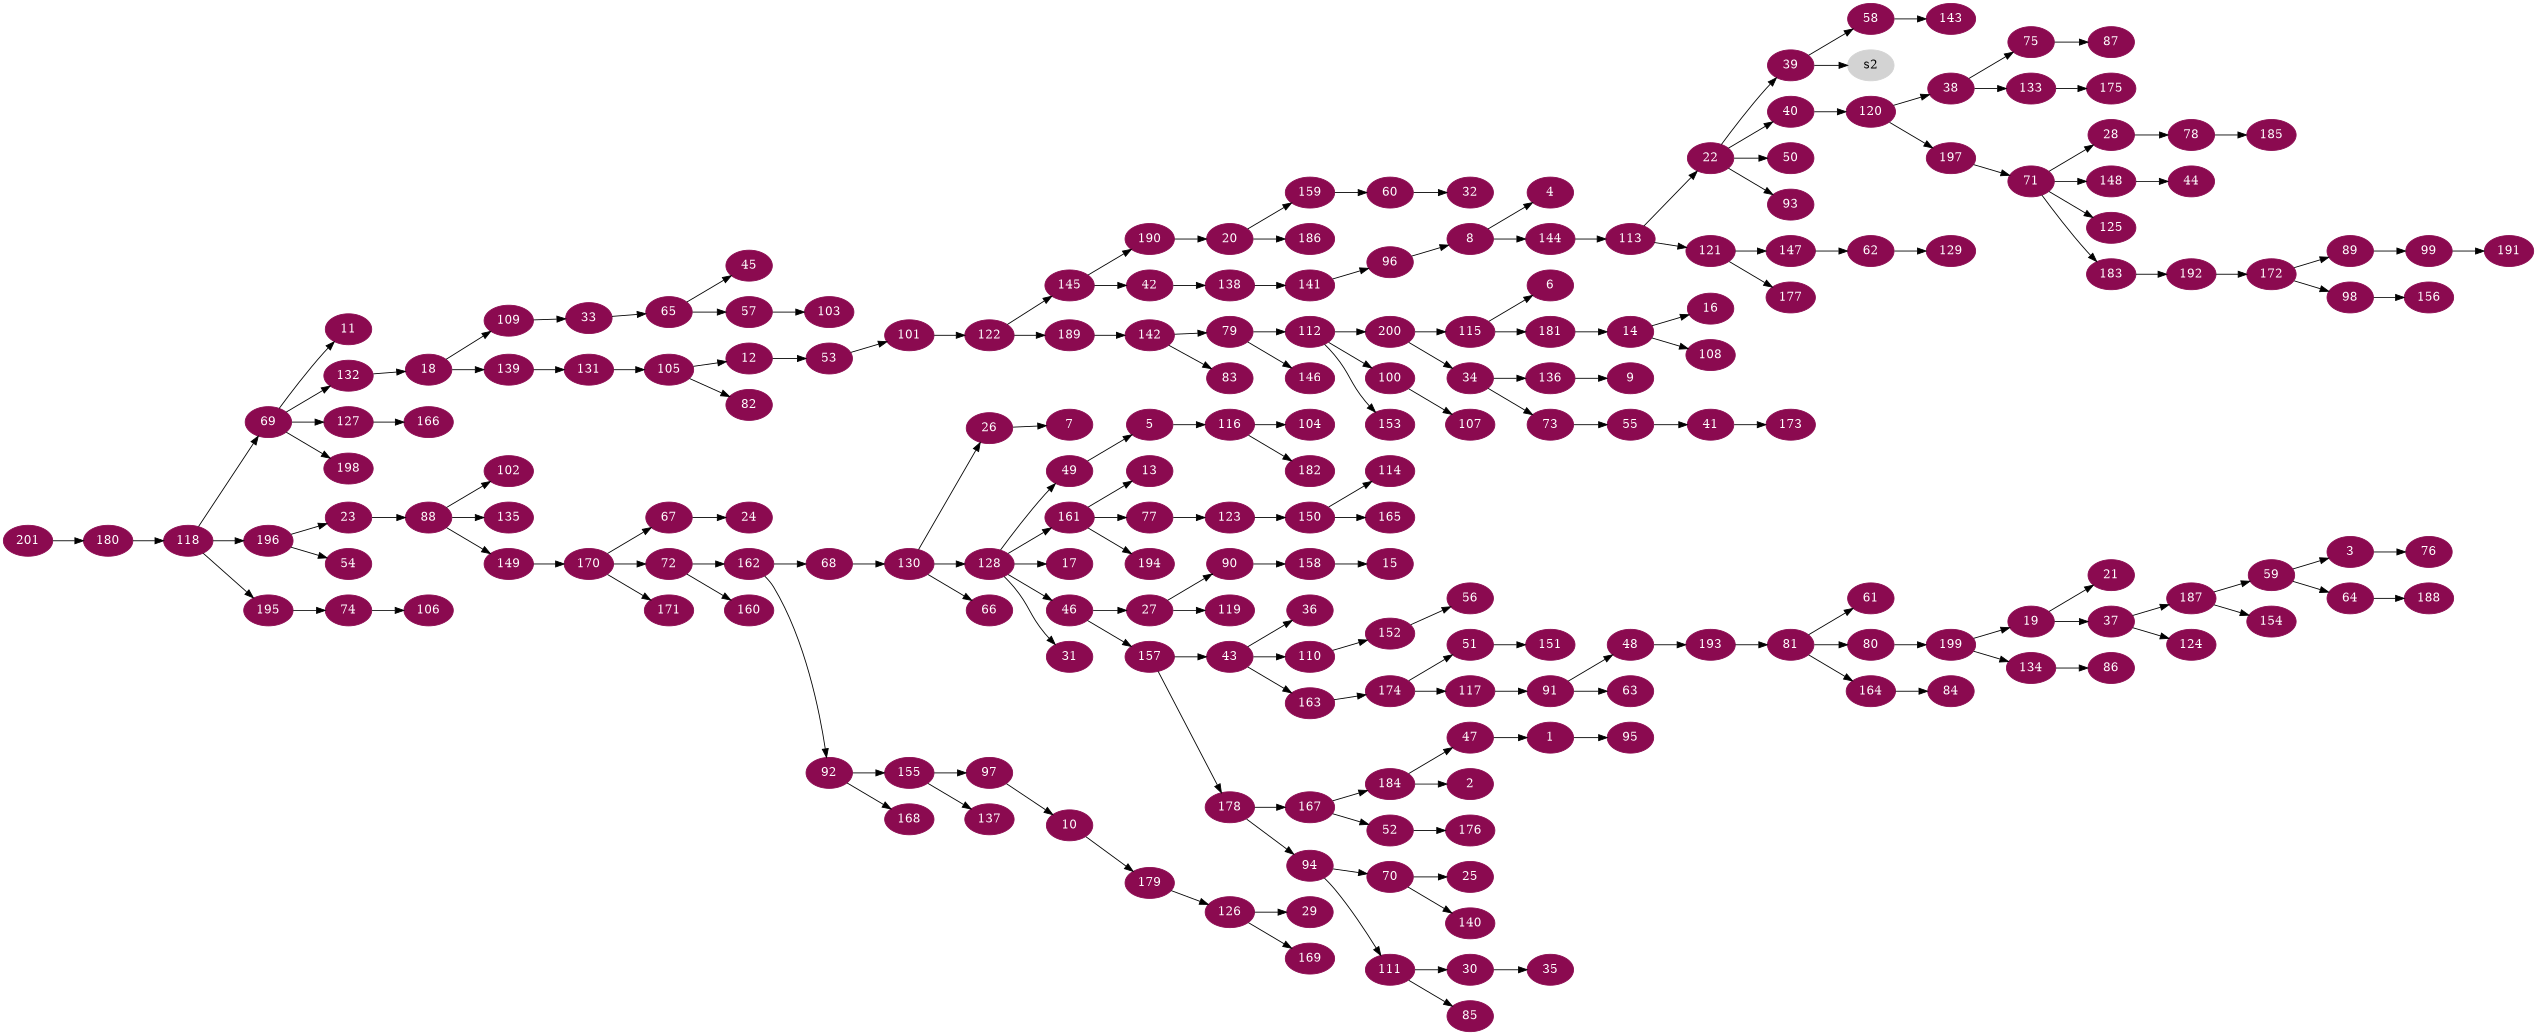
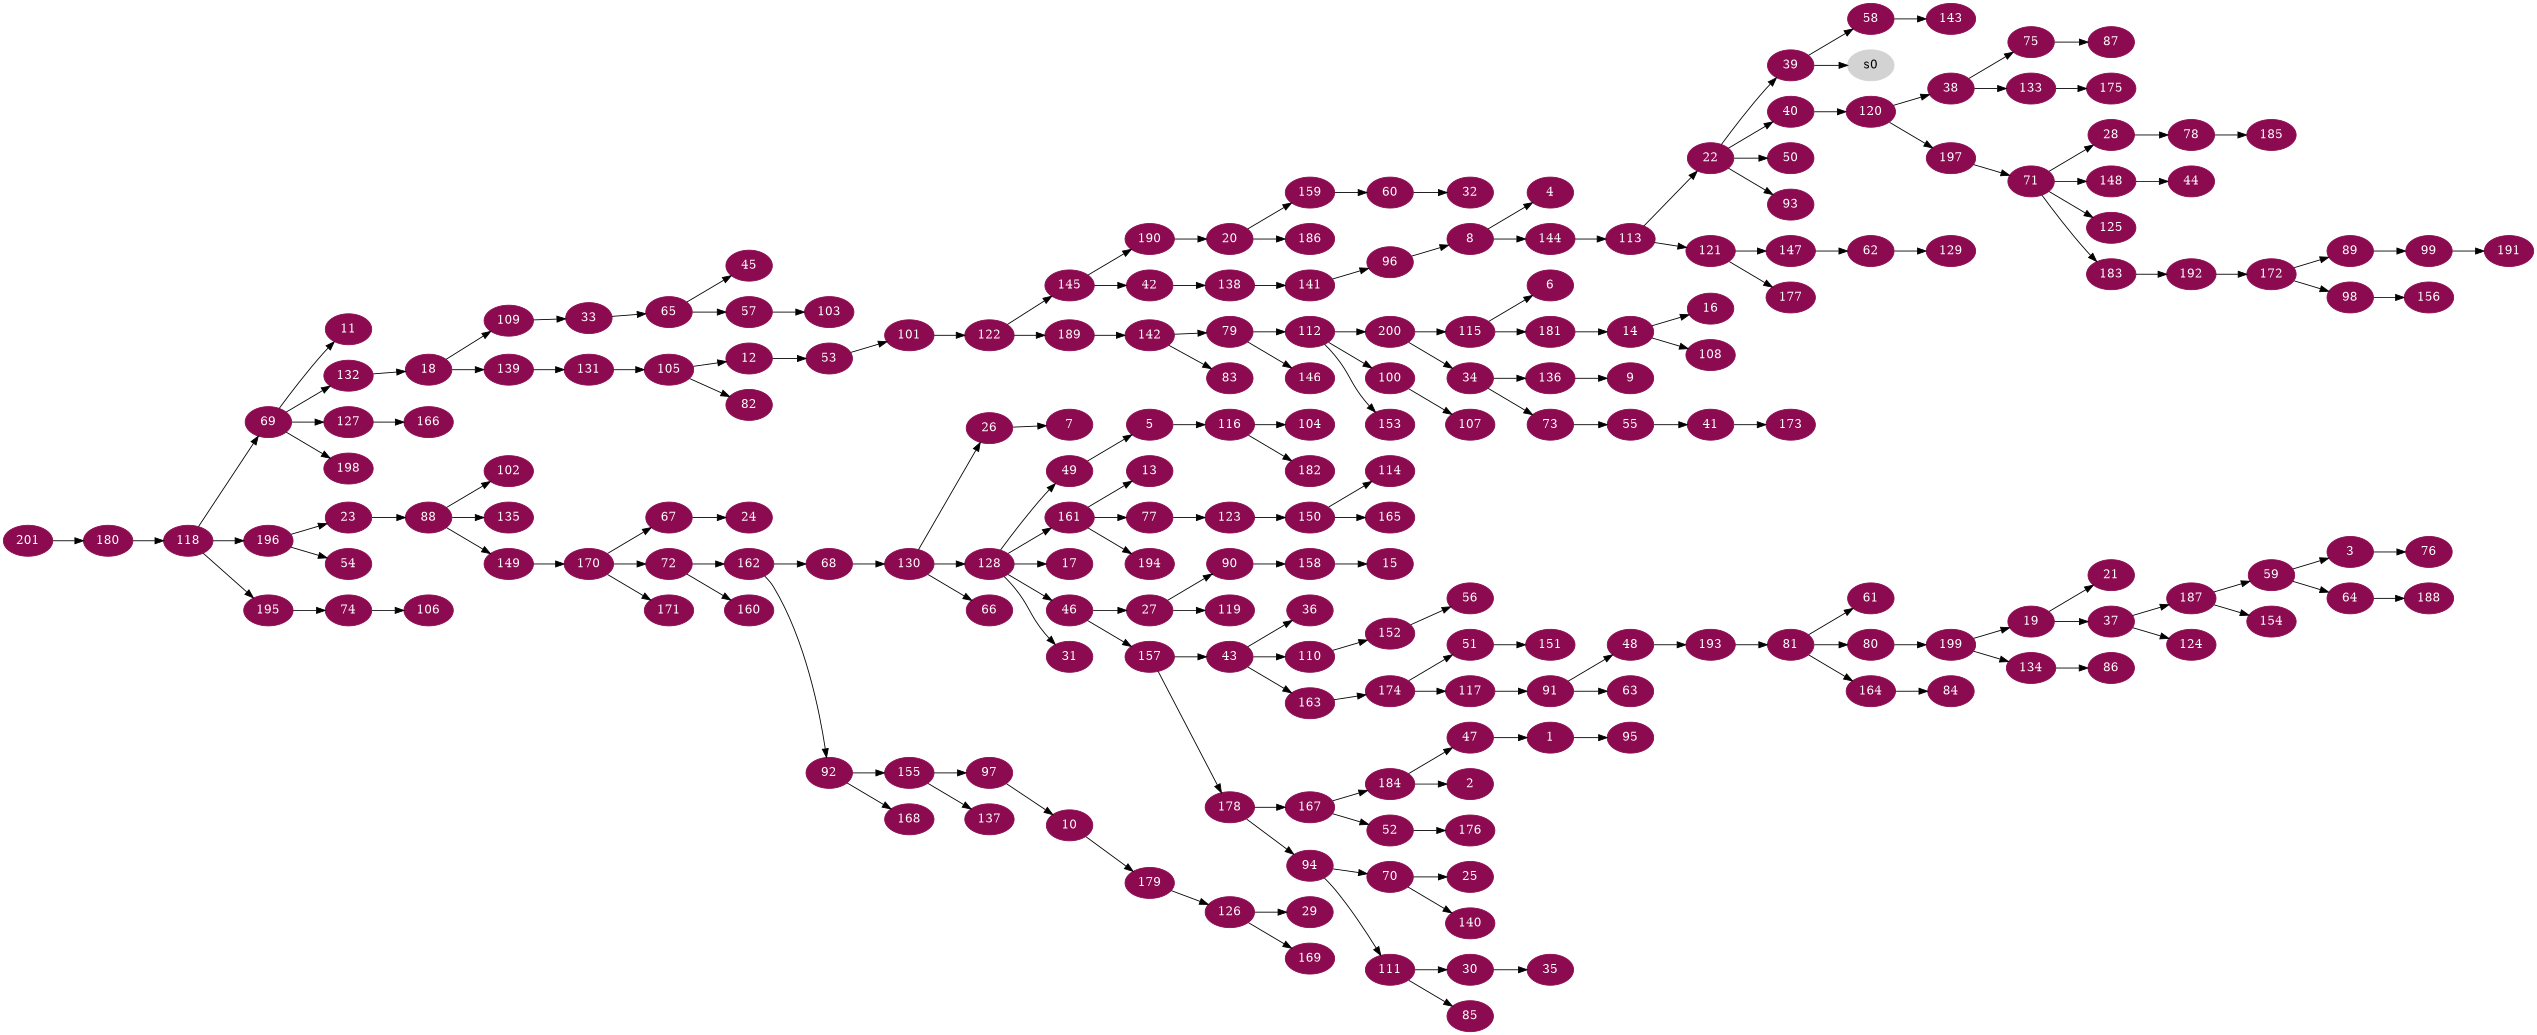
node "s2": label "s2" -> "s0"
